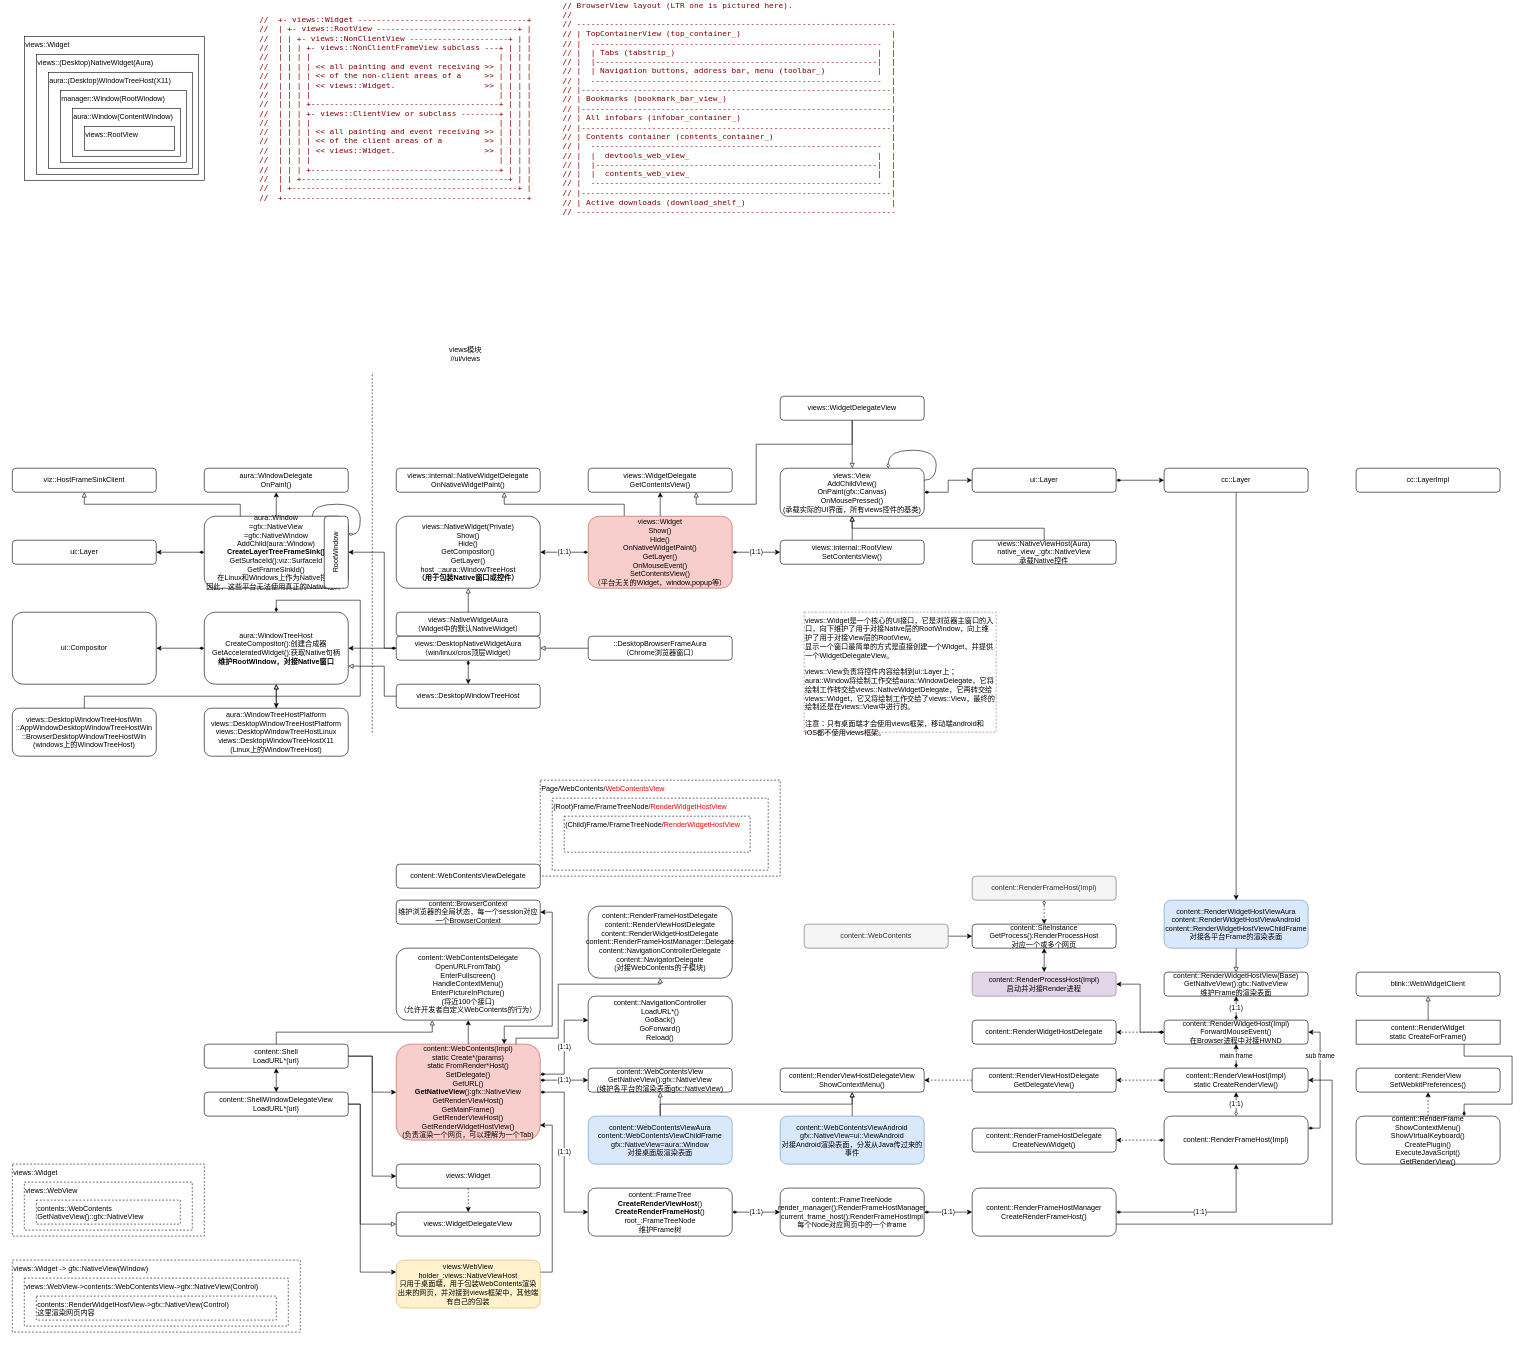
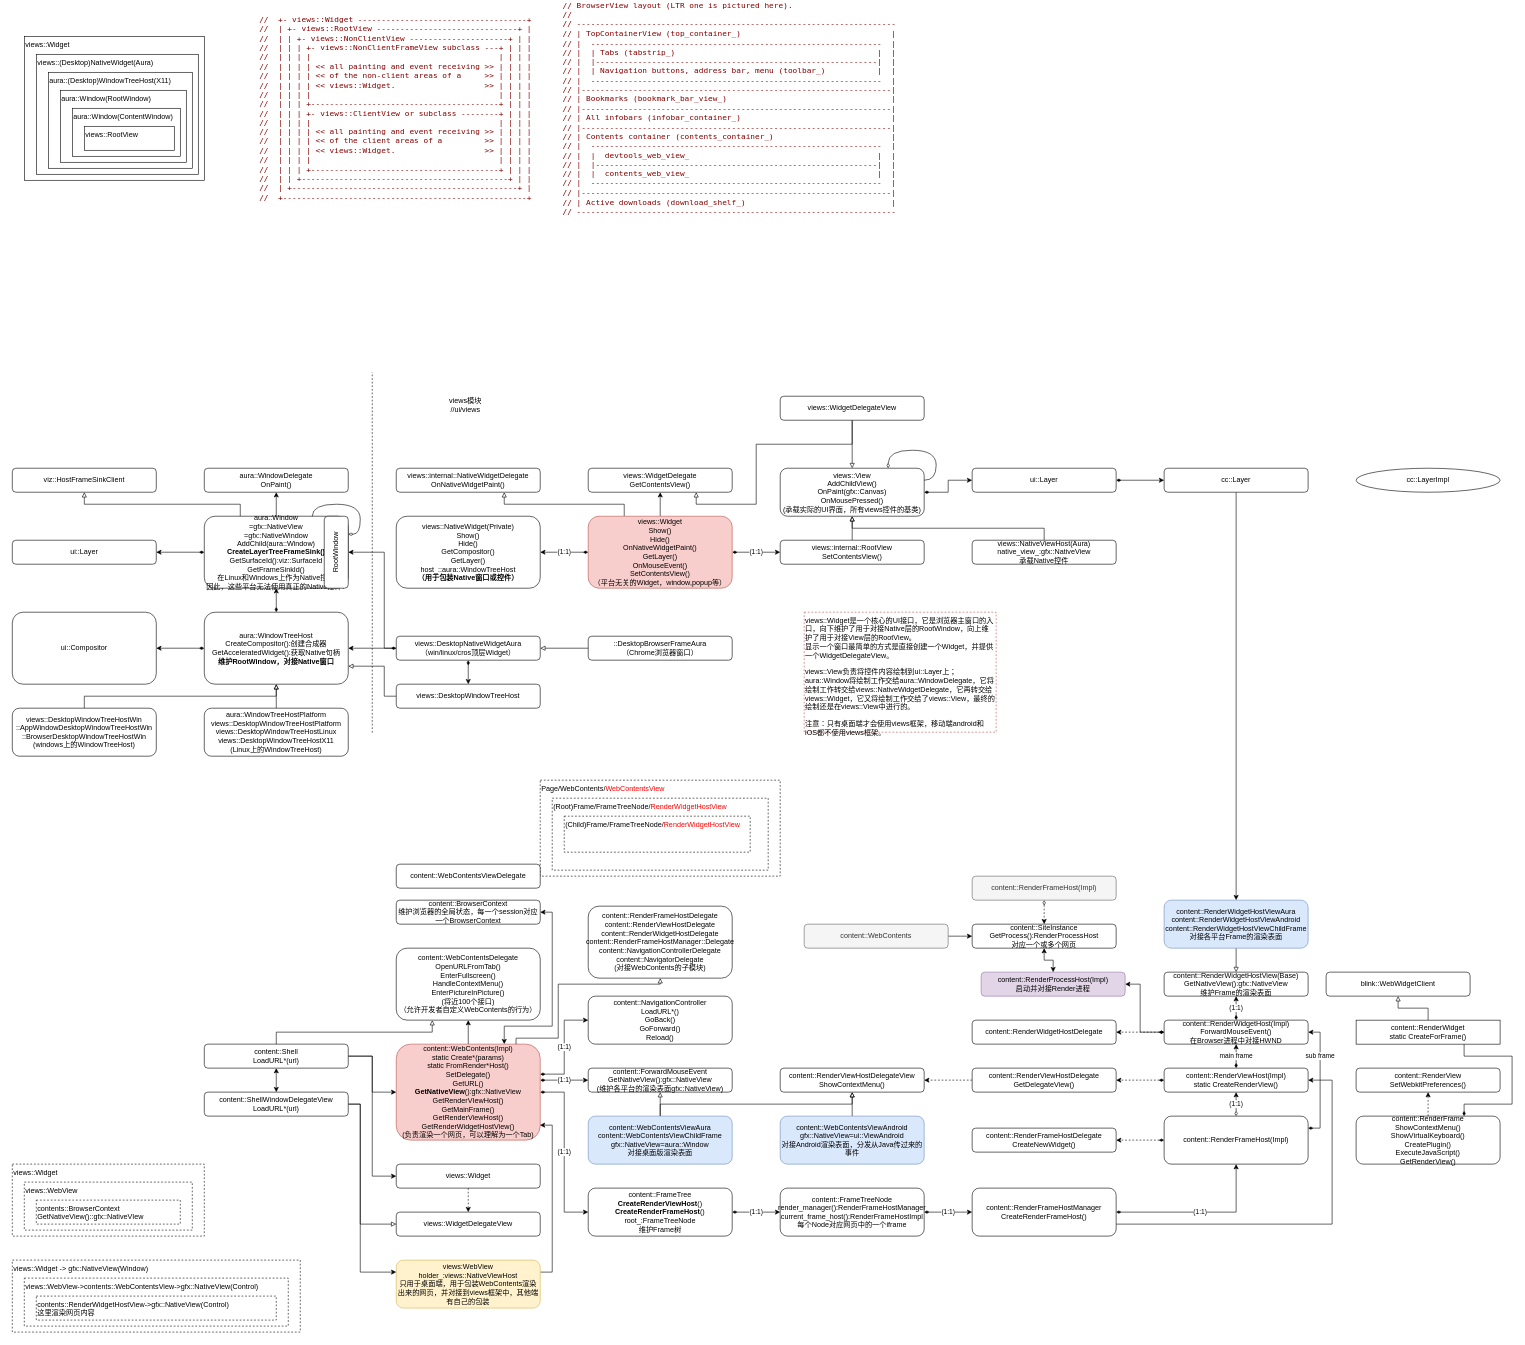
node "manager::Window(RootWindow)": label "manager::Window(RootWindow)" -> "aura::Window(RootWindow)"
node "views模块 //ui/views": moved (465, 354) -> (465, 405)
node "cc::LayerImpl": shape rounded rectangle -> ellipse
edge "views::NativeWidgetAura （Widget中的默认NativeWidget）" -> "views::NativeWidget(Private) Show() Hide() GetCompositor() GetLayer() host_::aura::WindowTreeHost （用于包装Native窗口或控件）": removed
node "views::NativeWidgetAura （Widget中的默认NativeWidget）": removed
edge "aura::WindowTreeHost CreateCompositor():创建合成器 GetAcceleratedWidget():获取Native句柄 维护RootWindow，对接Native窗口" -- "aura::WindowTreeHostPlatform views::DesktopWindowTreeHostPlatform views::DesktopWindowTreeHostLinux views::DesktopWindowTreeHostX11 (Linux上的WindowTreeHost)": now "aura::WindowTreeHost CreateCompositor():创建合成器 GetAcceleratedWidget():获取Native句柄 维护RootWindow，对接Native窗口" -- "aura::Window =gfx::NativeView =gfx::NativeWindow AddChild(aura::Window) CreateLayerTreeFrameSink() GetSurfaceId():viz::SurfaceId GetFrameSinkId() 在Linux和Windows上作为Native控件 因此，这些平台无法使用真正的Native控件?"
node "content::RenderProcessHost(Impl) 启动并对接Render进程": moved (1044, 984) -> (1053, 984)
node "blink::WebWidgetClient": moved (1428, 984) -> (1398, 984)
node "content::WebContentsView GetNativeView():gfx::NativeView (维护各平台的渲染表面gfx::NativeView)": label "content::WebContentsView GetNativeView():gfx::NativeView (维护各平台的渲染表面gfx::NativeView)" -> "content::ForwardMouseEvent GetNativeView():gfx::NativeView (维护各平台的渲染表面gfx::NativeView)"
node "contents::WebContents GetNativeView()::gfx::NativeVIew": label "contents::WebContents GetNativeView()::gfx::NativeVIew" -> "contents::BrowserContext GetNativeView()::gfx::NativeVIew"
